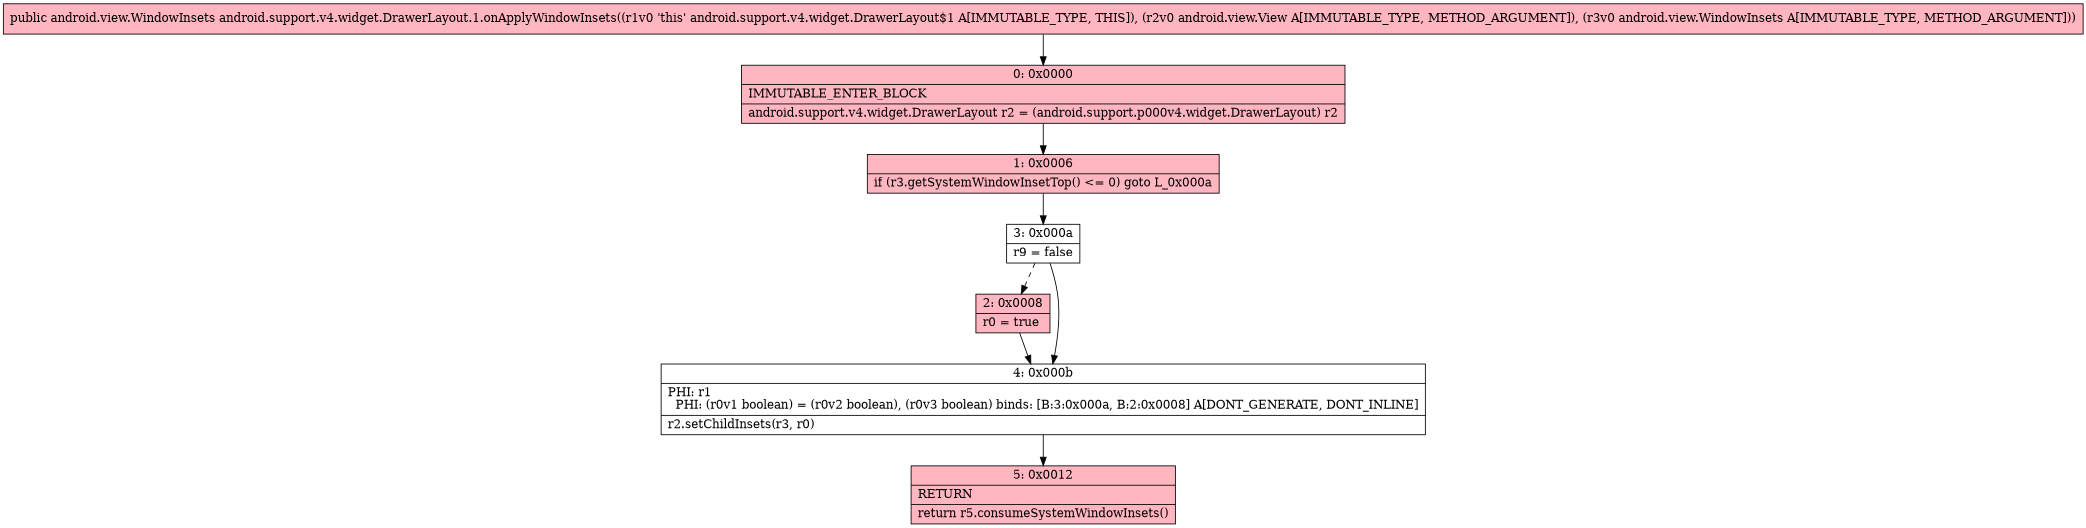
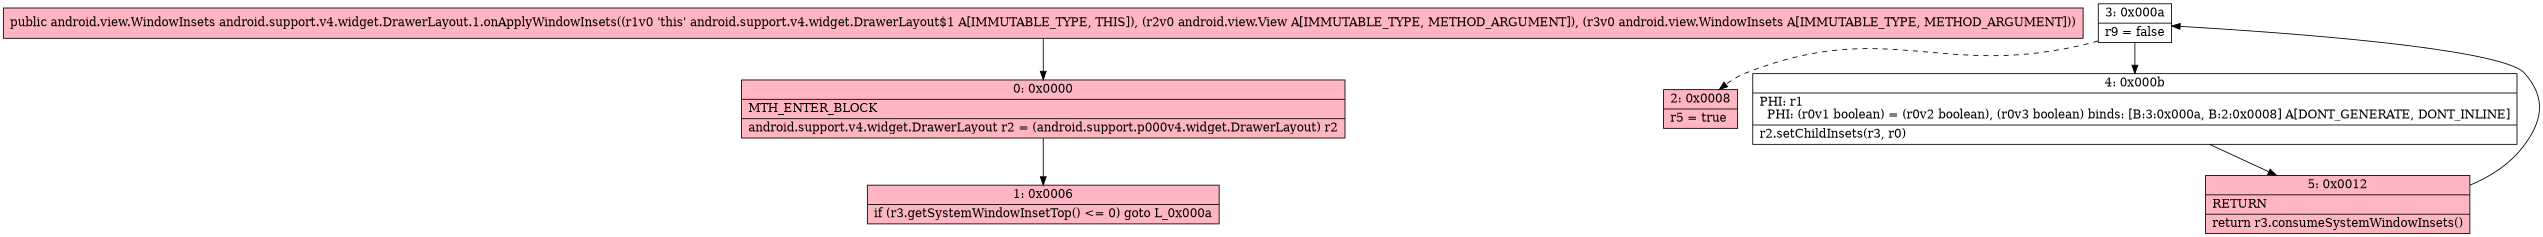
node "0: 0x0000": text "IMMUTABLE_ENTER_BLOCK" -> "MTH_ENTER_BLOCK"
edge "1: 0x0006" -> "3: 0x000a": now "5: 0x0012" -> "3: 0x000a"
node "2: 0x0008": text "r0 = true" -> "r5 = true"
edge "2: 0x0008" -> "4: 0x000b": removed
node "5: 0x0012": text "return r5.consumeSystemWindowInsets()" -> "return r3.consumeSystemWindowInsets()"
